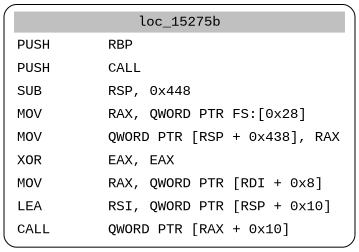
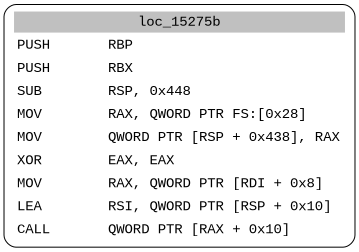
node "loc_15275b": text "PUSH       CALL" -> "PUSH       RBX"
